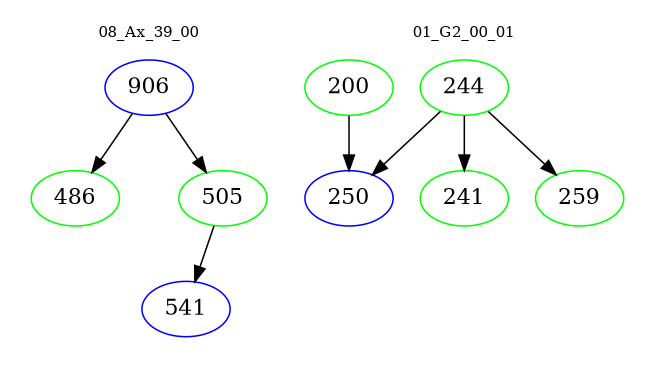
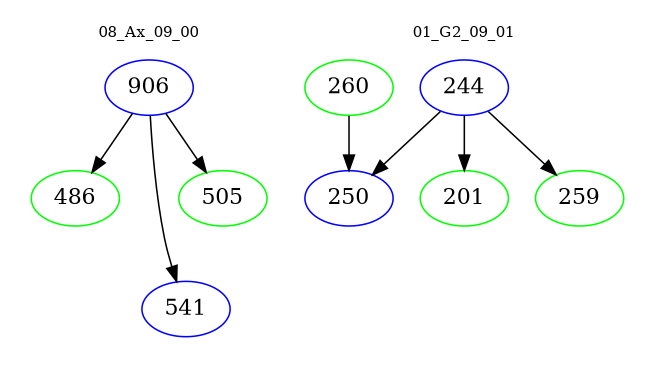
cluster "08_Ax_39_00": label "08_Ax_39_00" -> "08_Ax_09_00"
cluster "01_G2_00_01": label "01_G2_00_01" -> "01_G2_09_01"
node "200": label "200" -> "260"
node "244": color green -> blue
node "241": label "241" -> "201"
edge "505" -> "541": now "906" -> "541"
